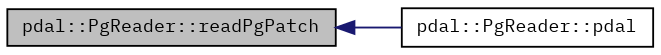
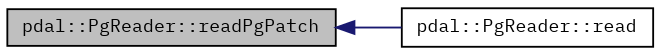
node "pdal::PgReader::pdal": label "pdal::PgReader::pdal" -> "pdal::PgReader::read"
